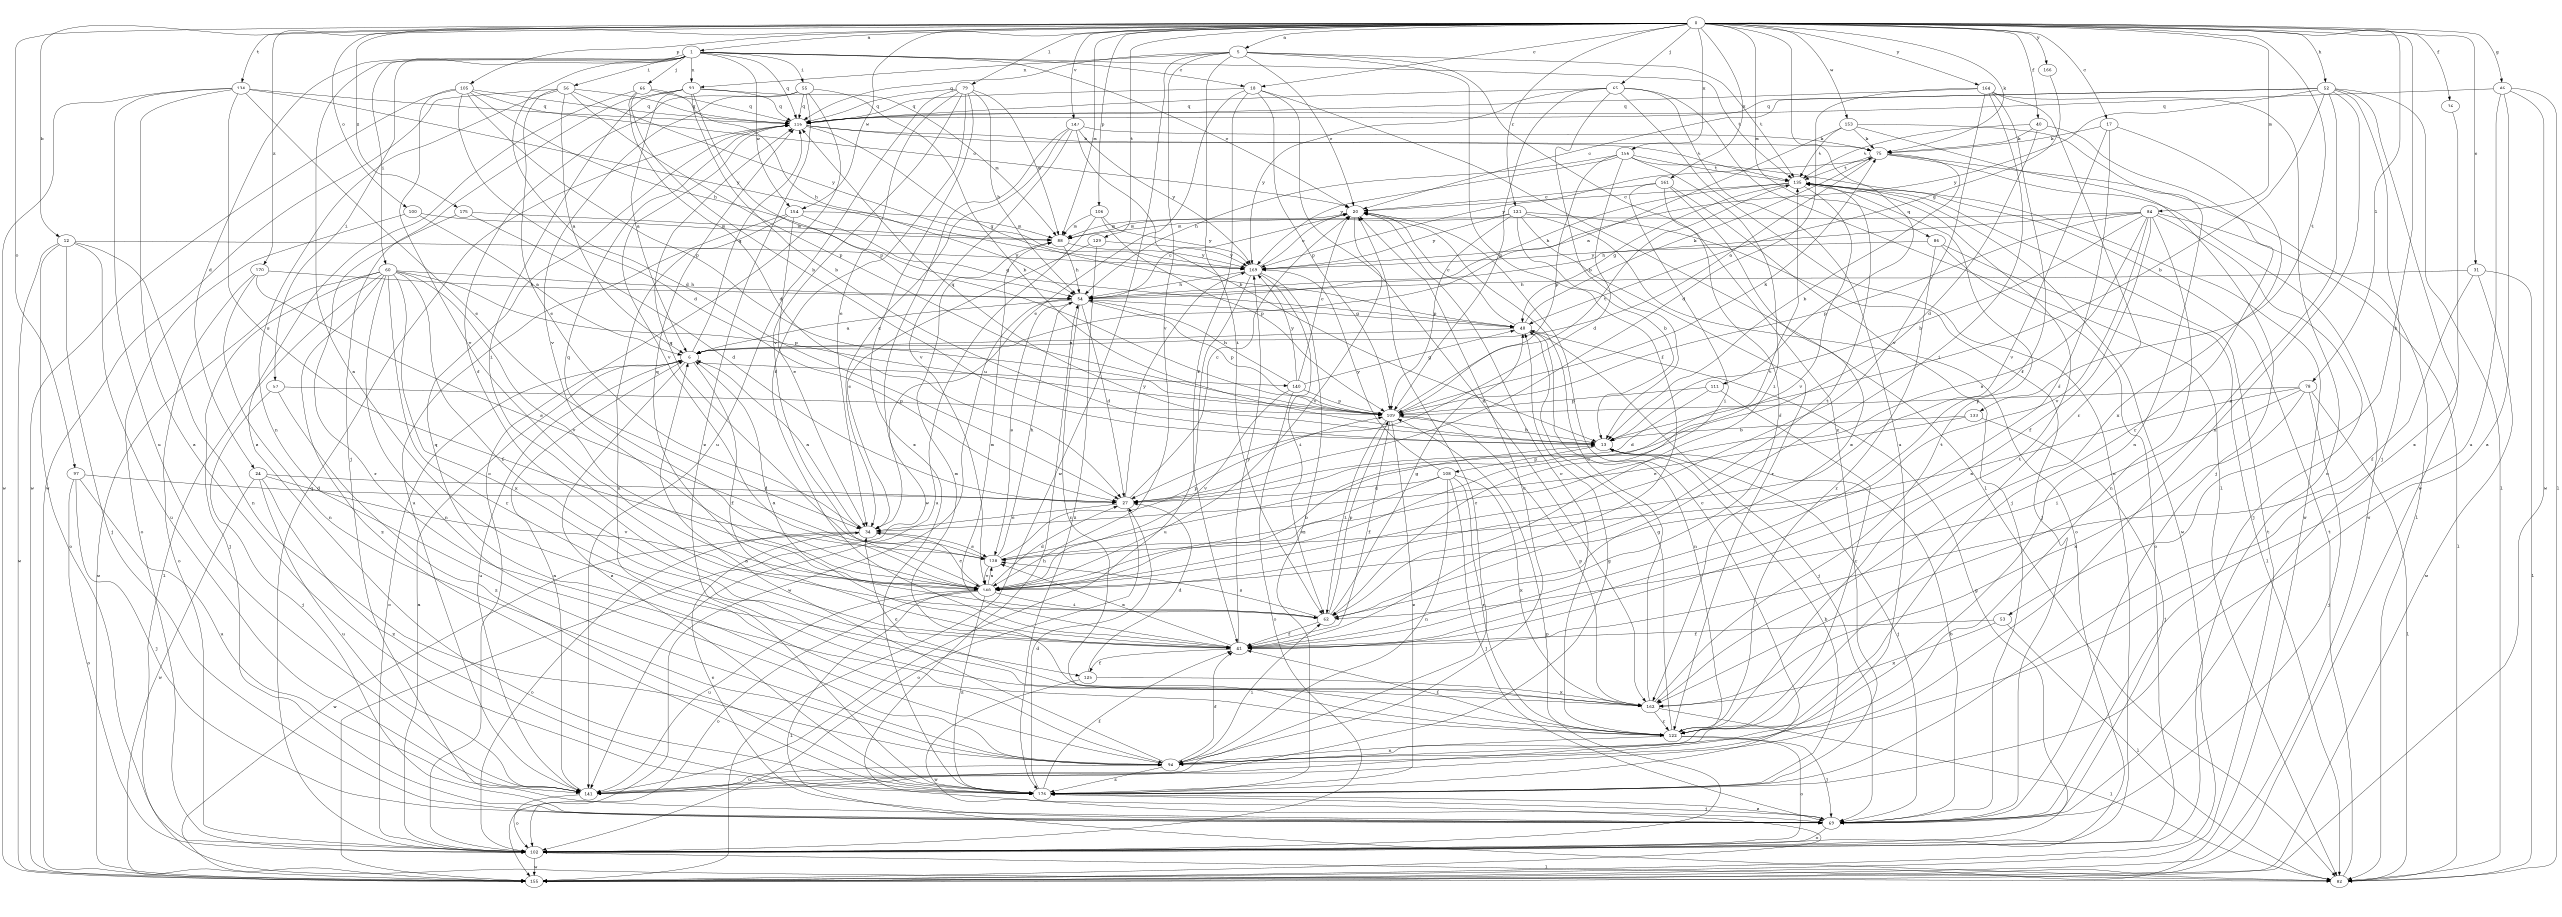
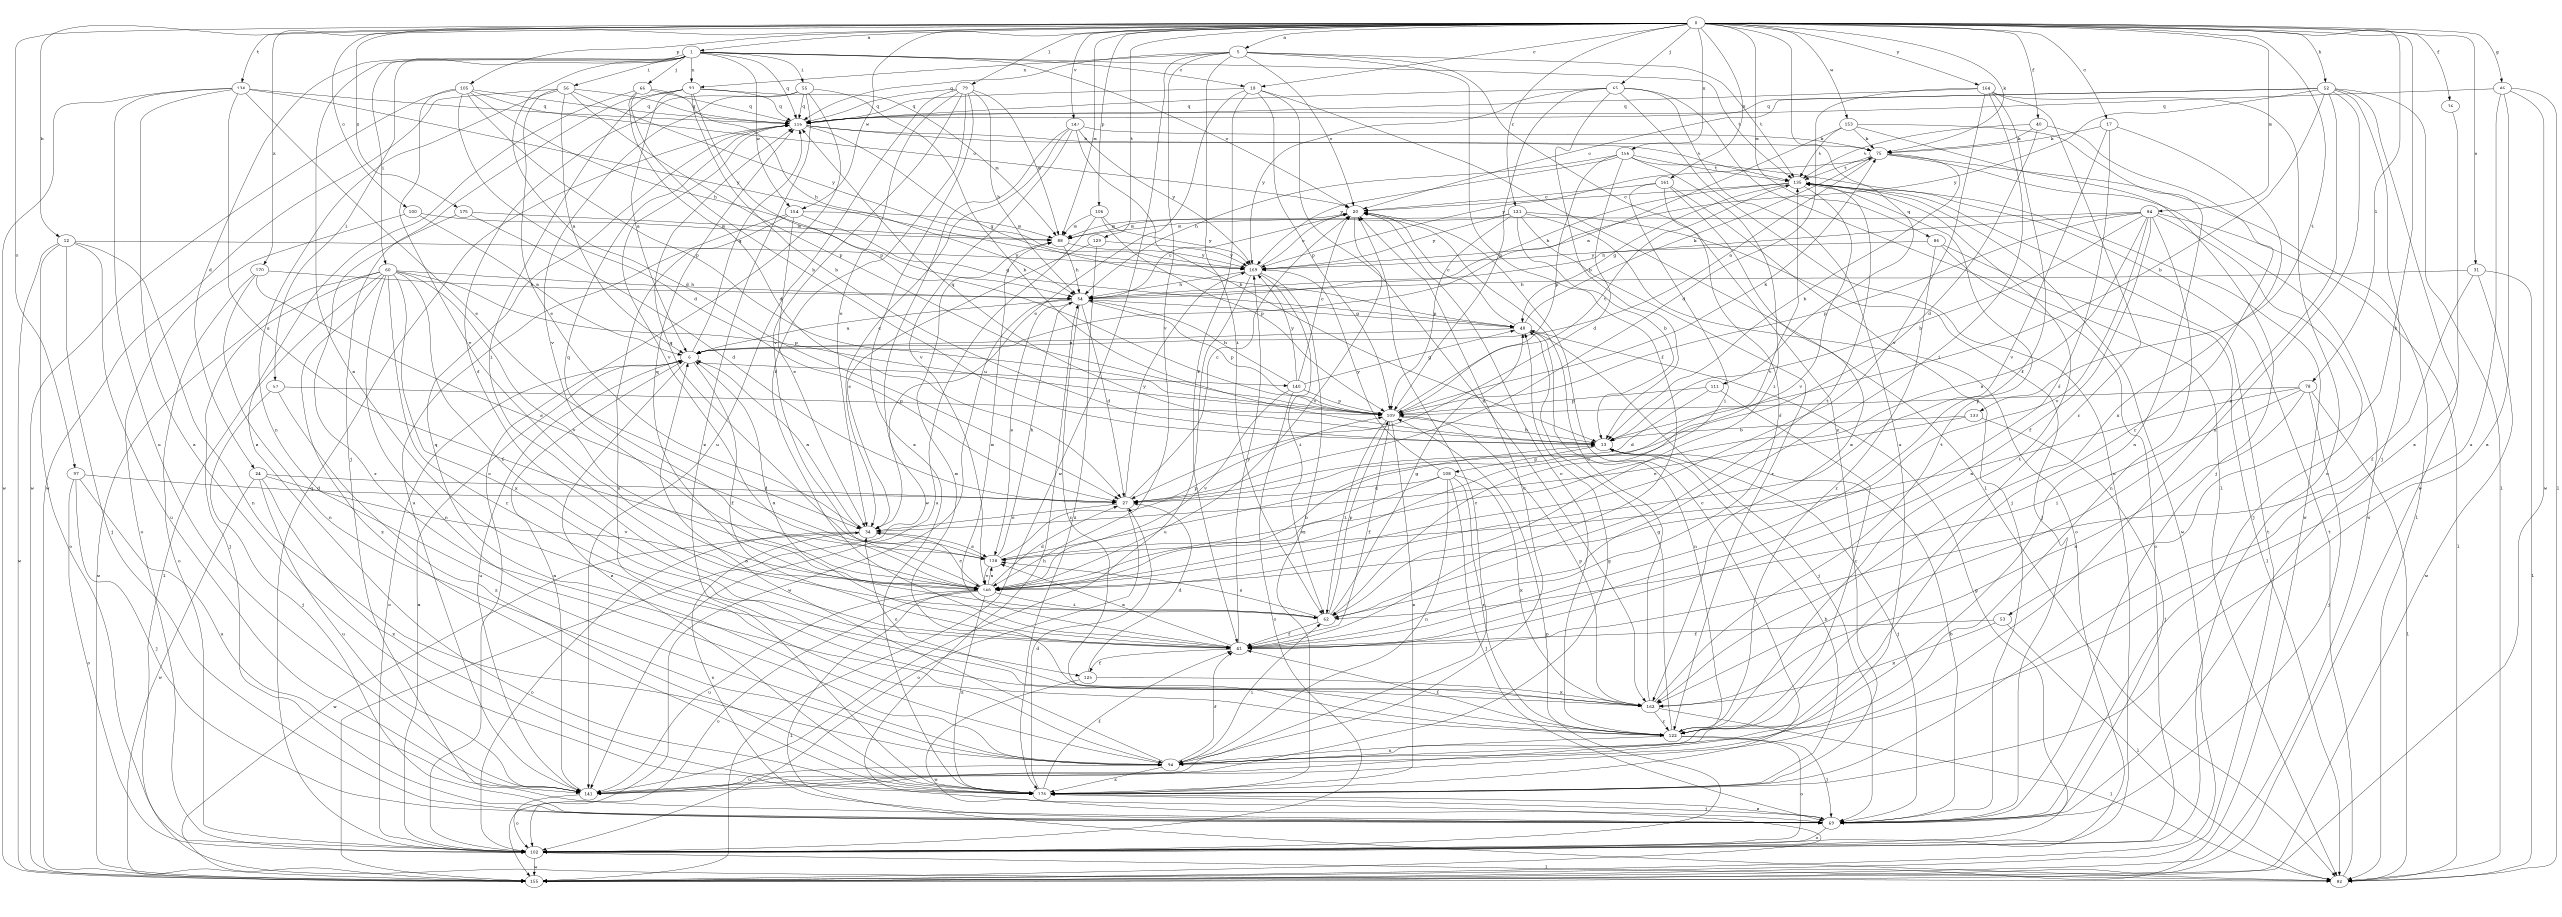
node "166": removed
